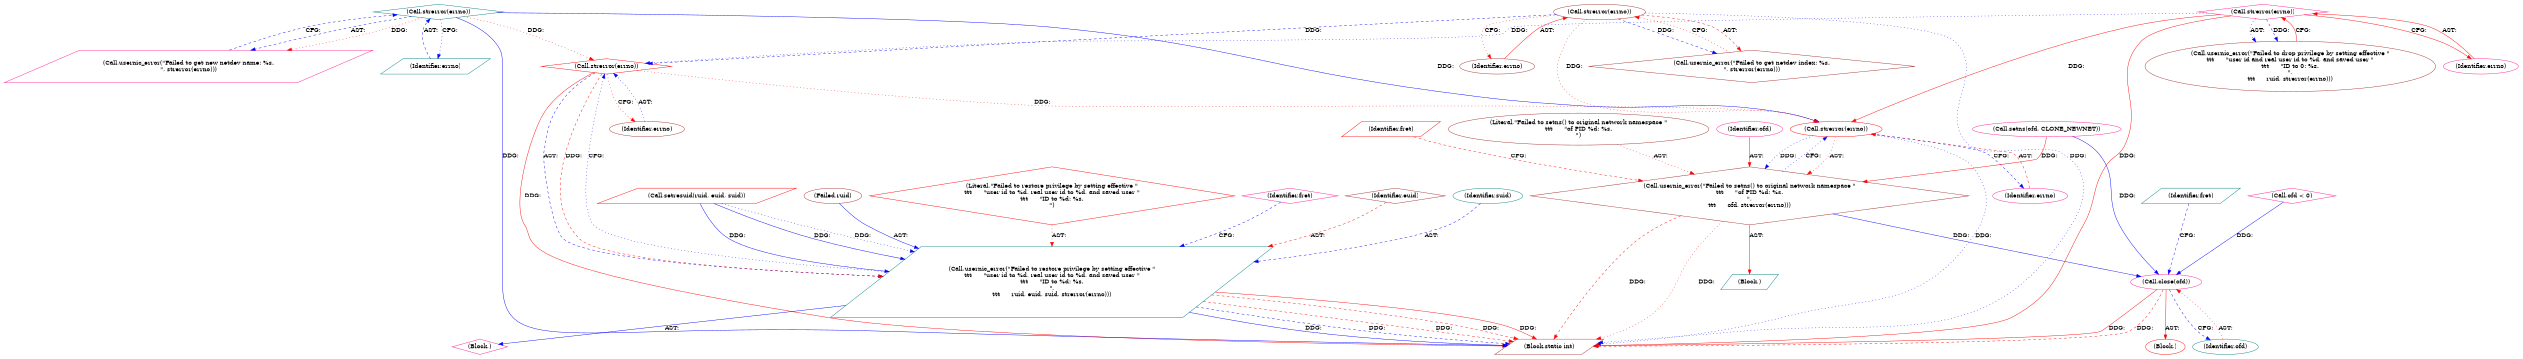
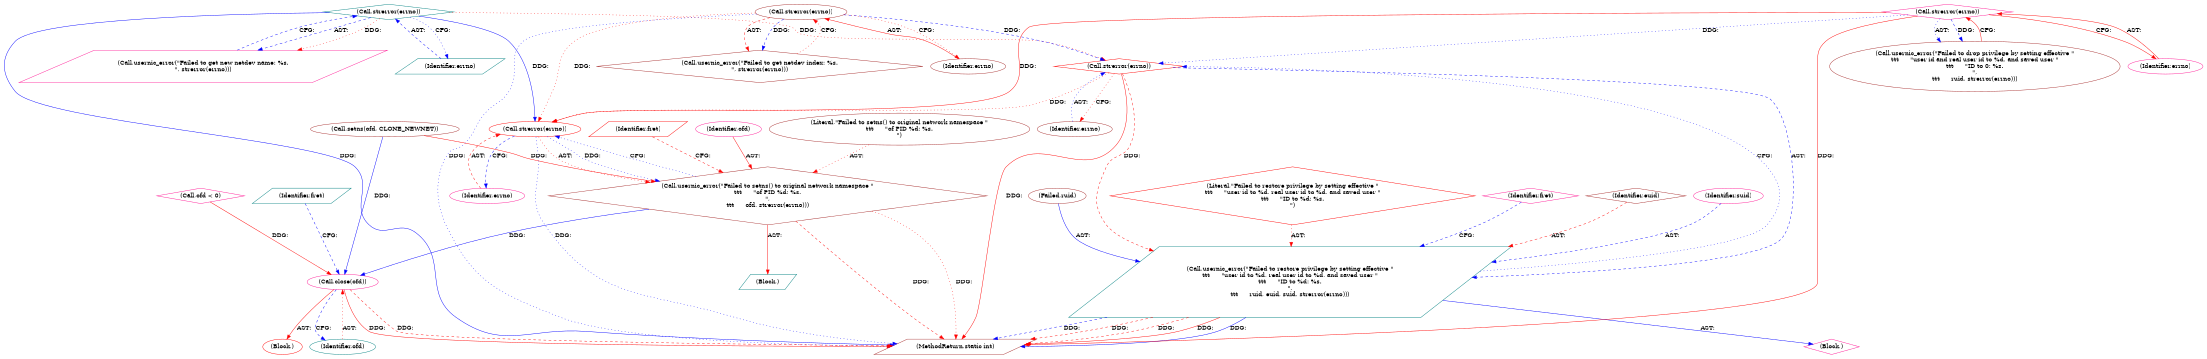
node "(Call,setns(ofd, CLONE_NEWNET))": color deeppink -> brown
node "(Call,setresuid(ruid, euid, suid))": removed
node "(Identifier,suid)": color teal -> deeppink
edge "(Call,ofd < 0)" -> "(Call,close(ofd))": color blue -> red
node "(Block,static int)": label "(Block,static int)" -> "(MethodReturn,static int)"
